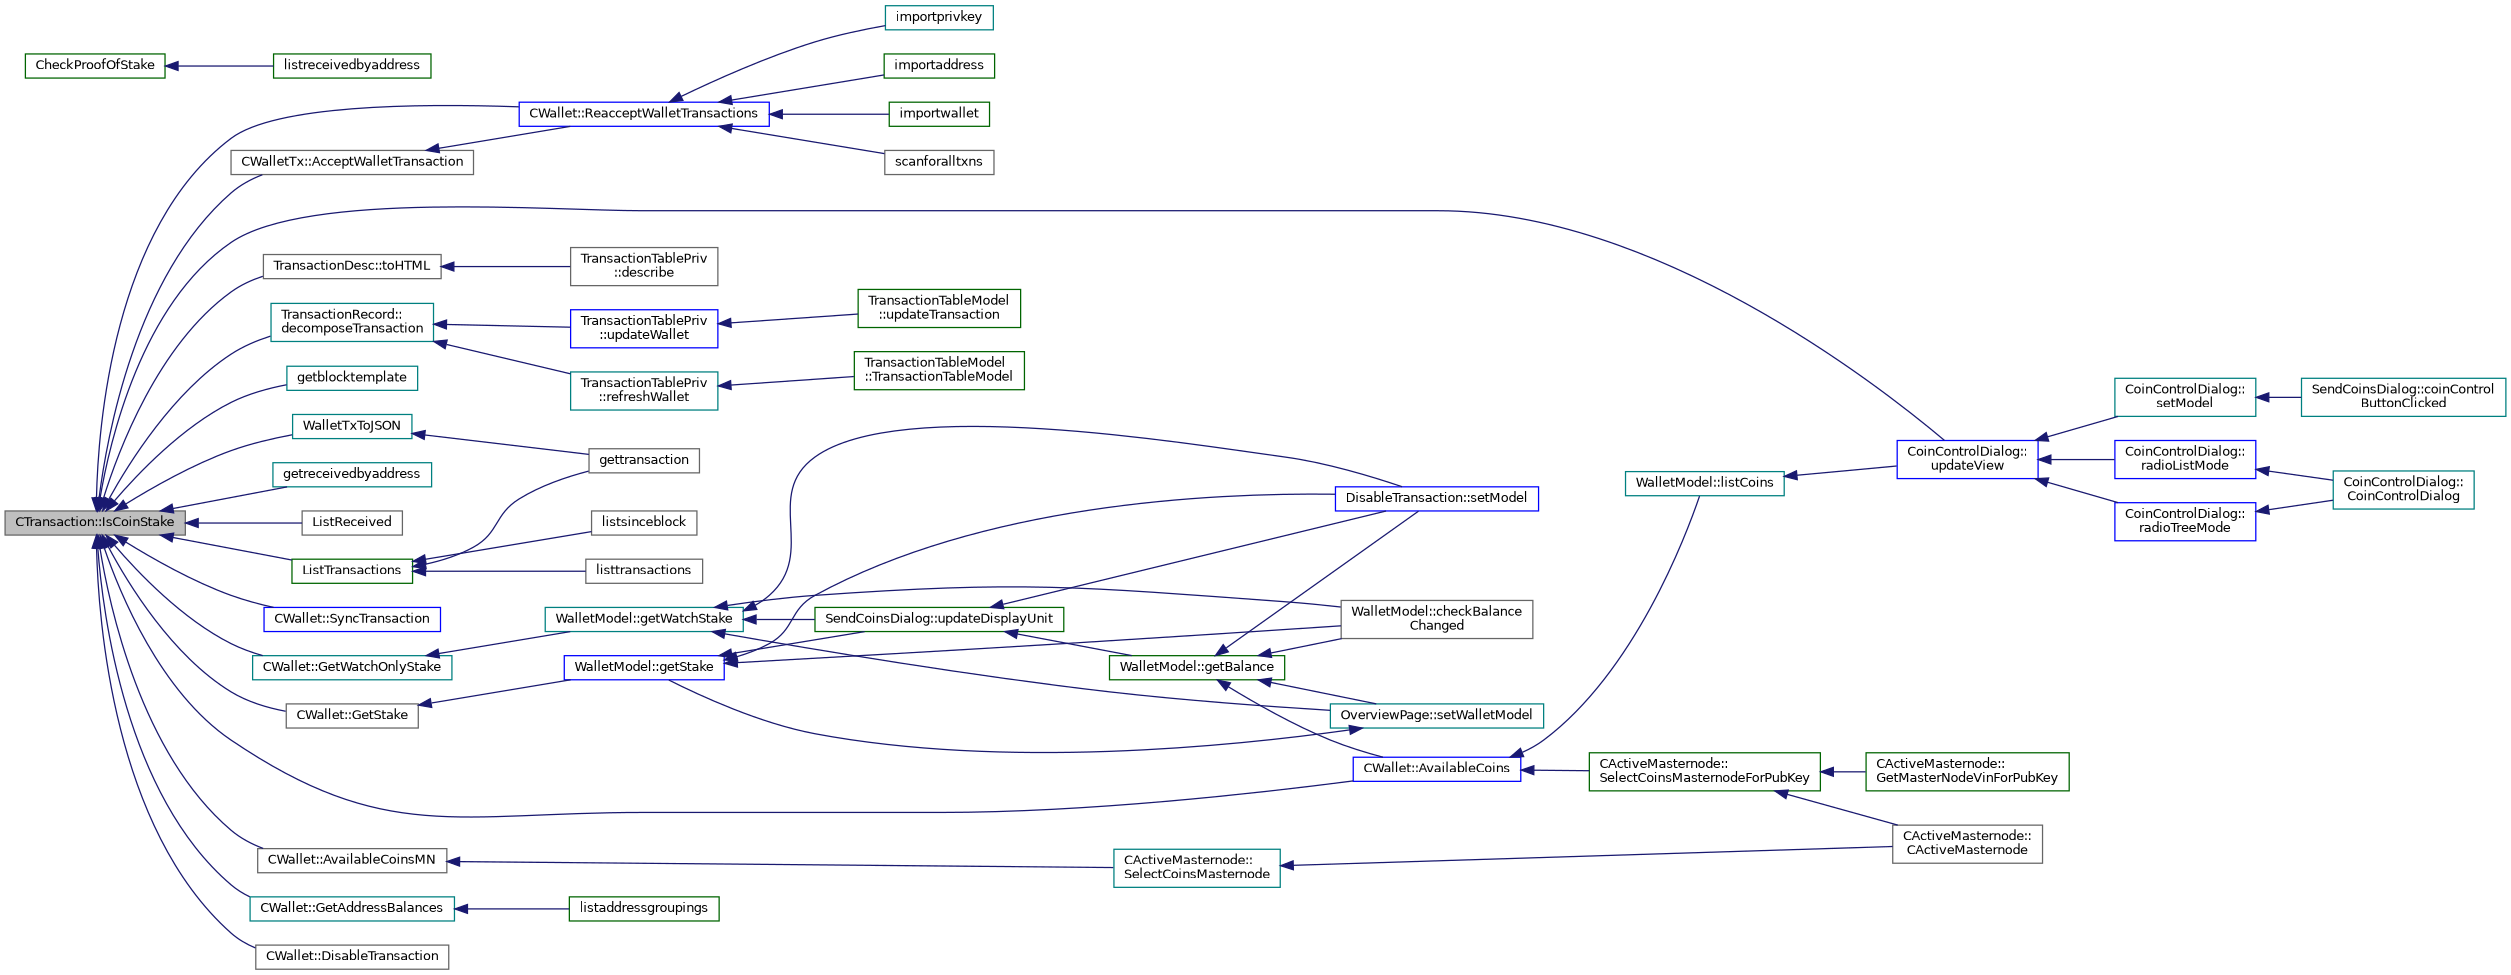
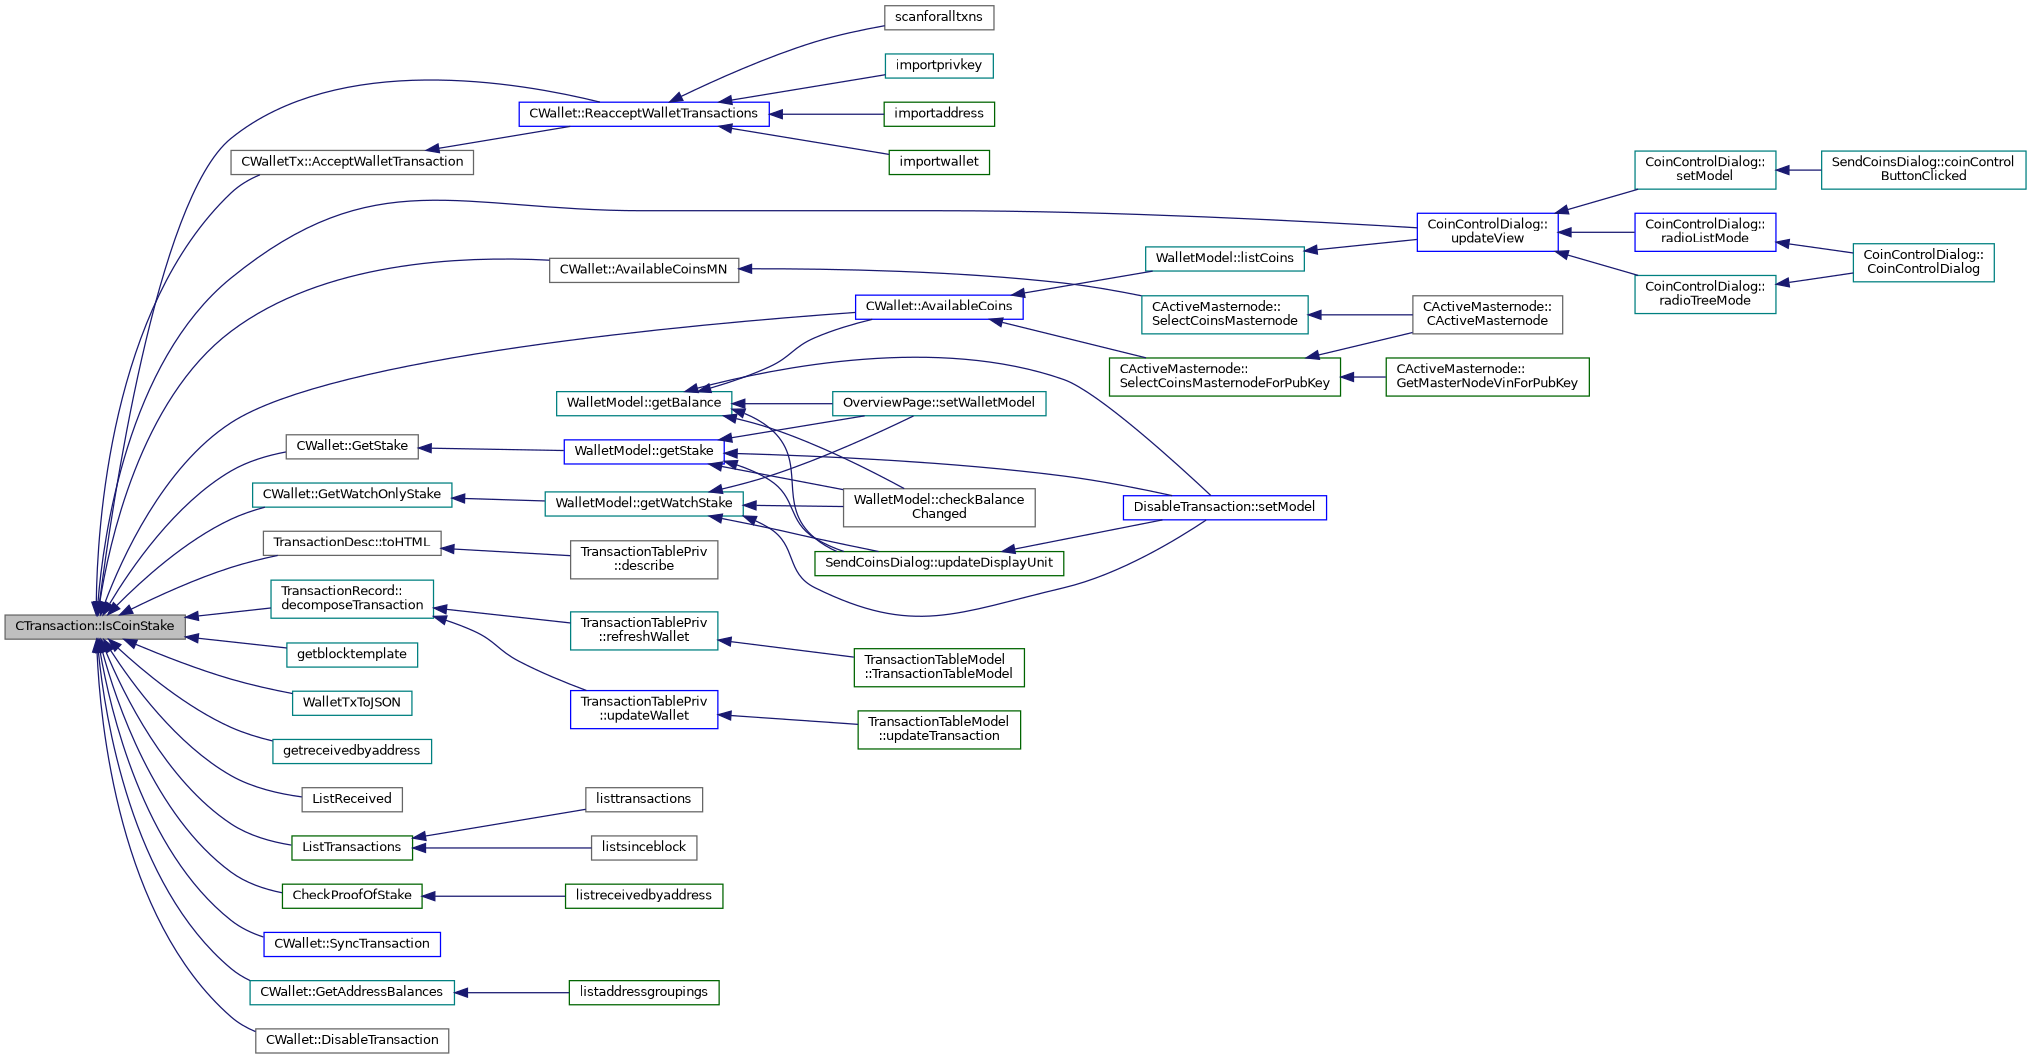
node "gettransaction": removed
node "CoinControlDialog:: radioTreeMode": color blue -> teal
edge "WalletModel::getBalance" -> "SendCoinsDialog::updateDisplayUnit": reversed
node "WalletModel::getBalance": color darkgreen -> teal
edge "WalletModel::getStake" -> "OverviewPage::setWalletModel": reversed
edge "CheckProofOfStake" -> "CTransaction::IsCoinStake": added
